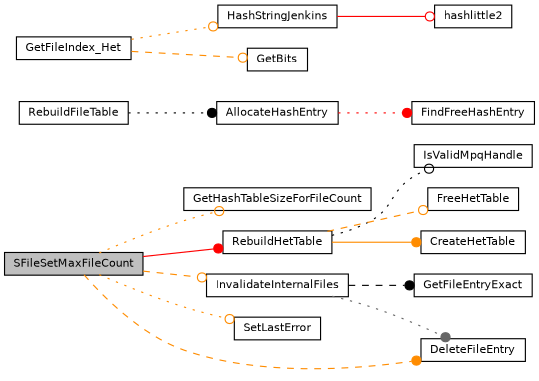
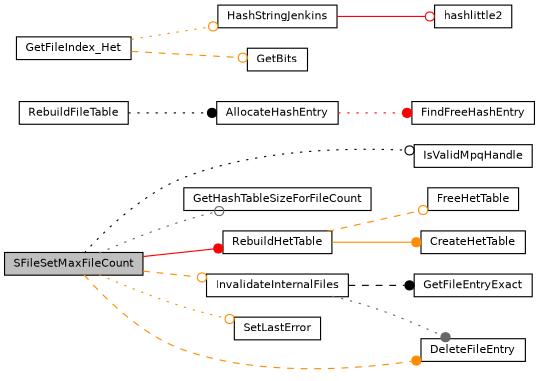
edge "RebuildHetTable" -> "IsValidMpqHandle": now "SFileSetMaxFileCount" -> "IsValidMpqHandle"
edge "SFileSetMaxFileCount" -> "GetHashTableSizeForFileCount": color darkorange -> gray40
